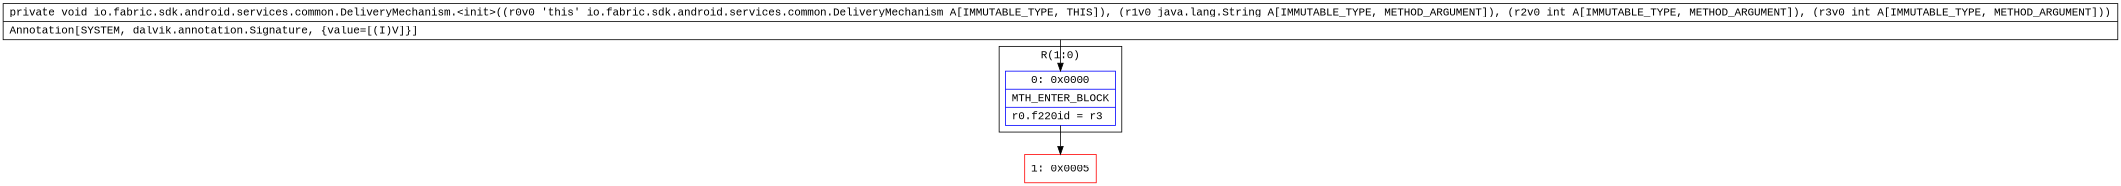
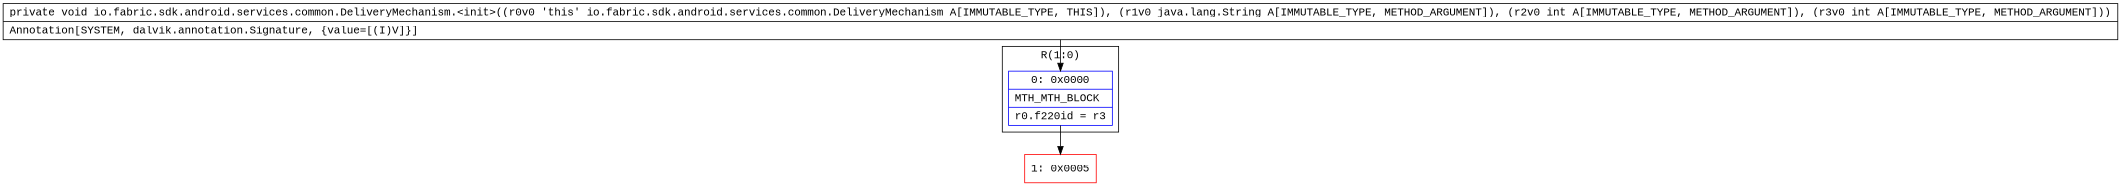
node "0: 0x0000": text "MTH_ENTER_BLOCK" -> "MTH_MTH_BLOCK"
